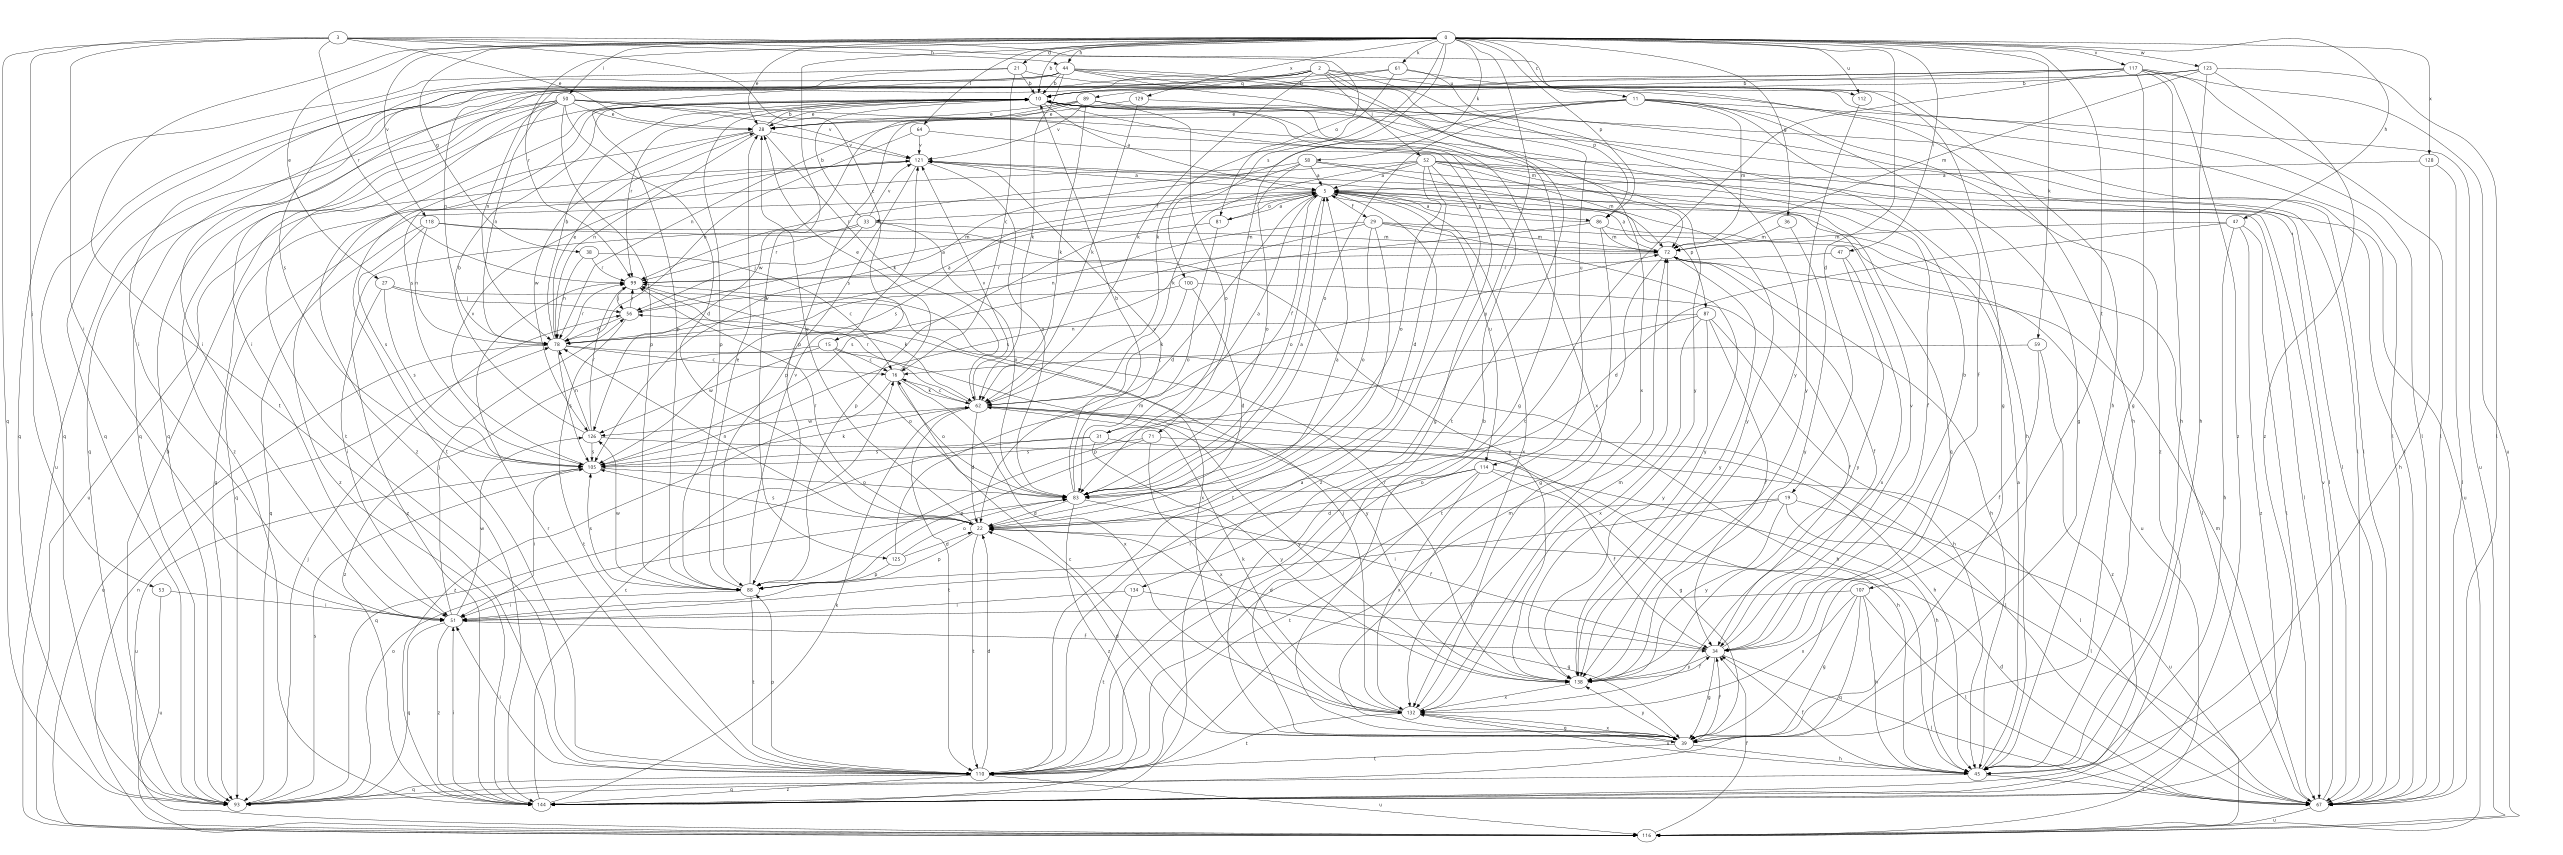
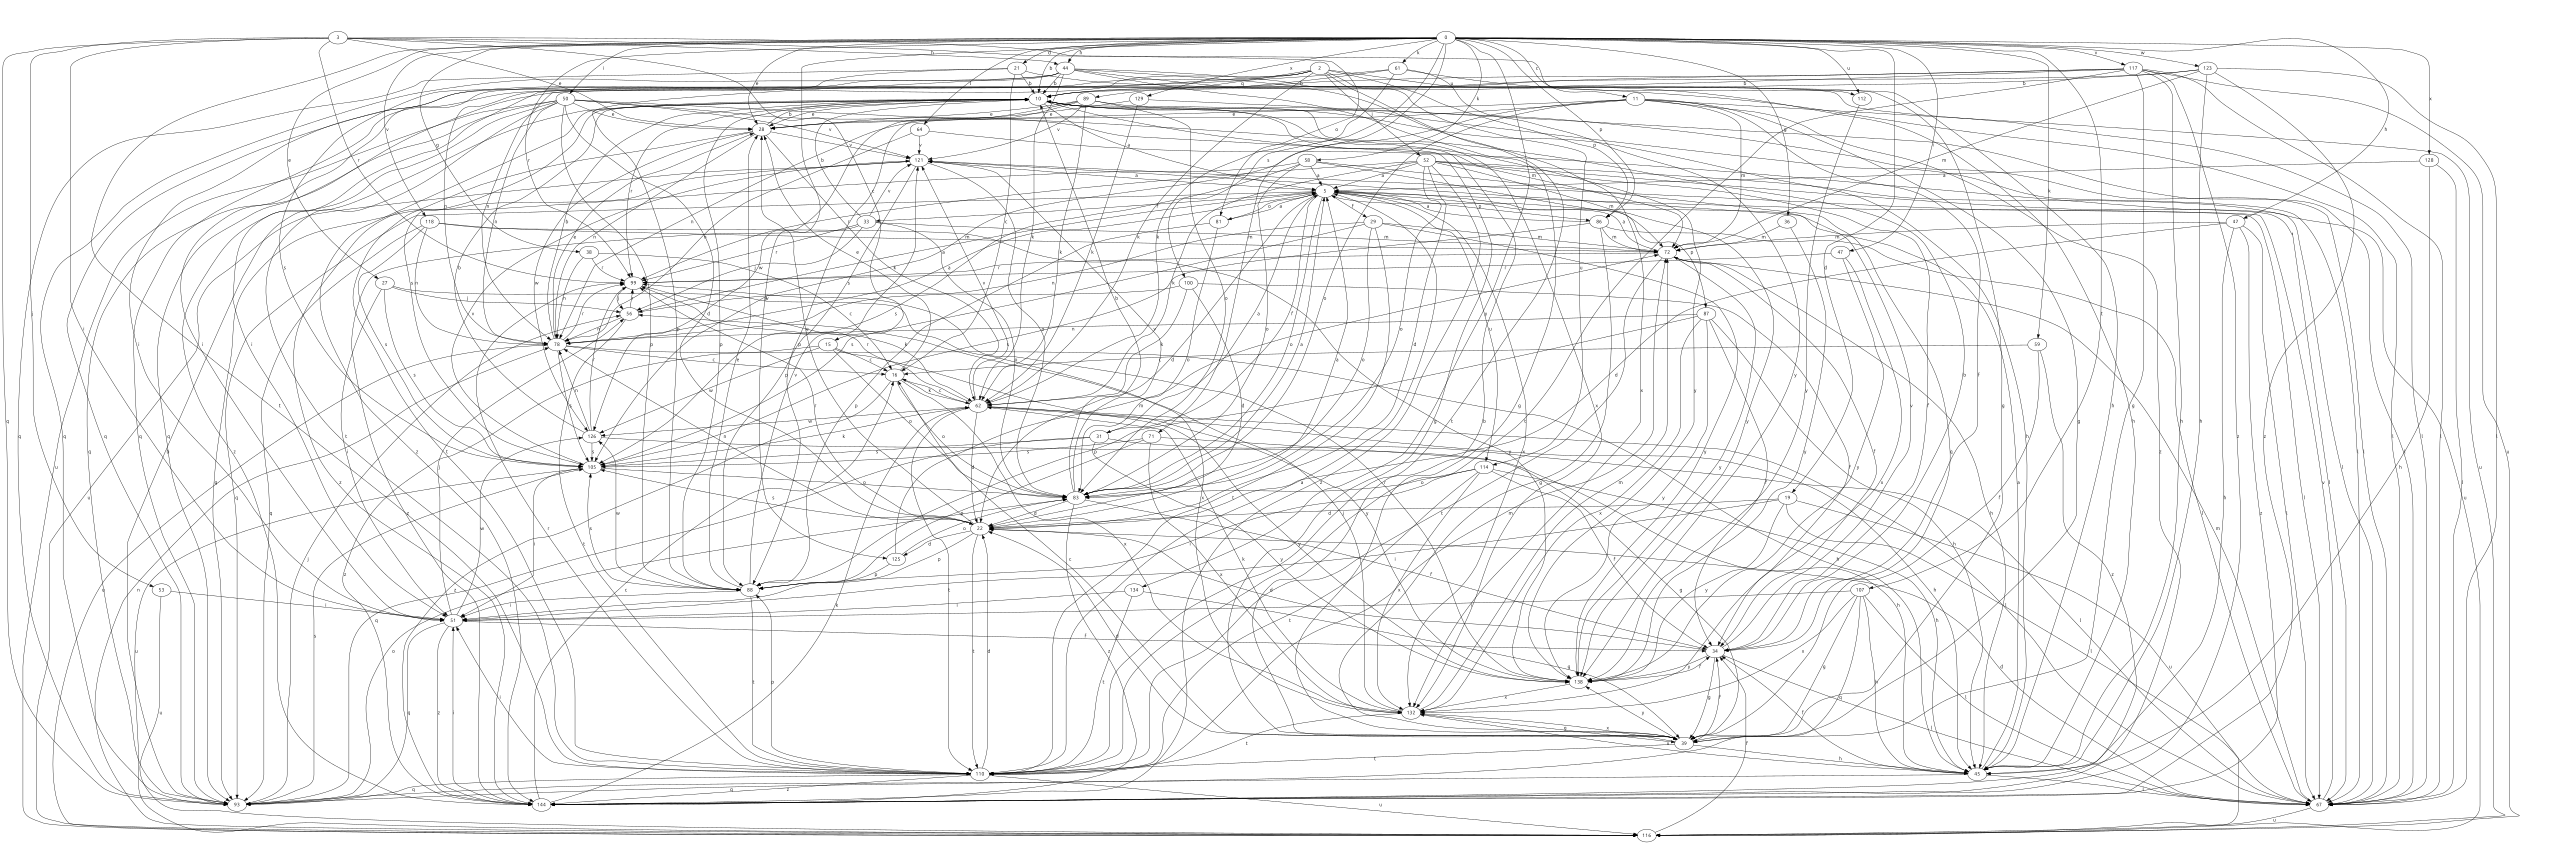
edge "29" -> "116": removed, label "u"
edge "125" -> "22": reversed
